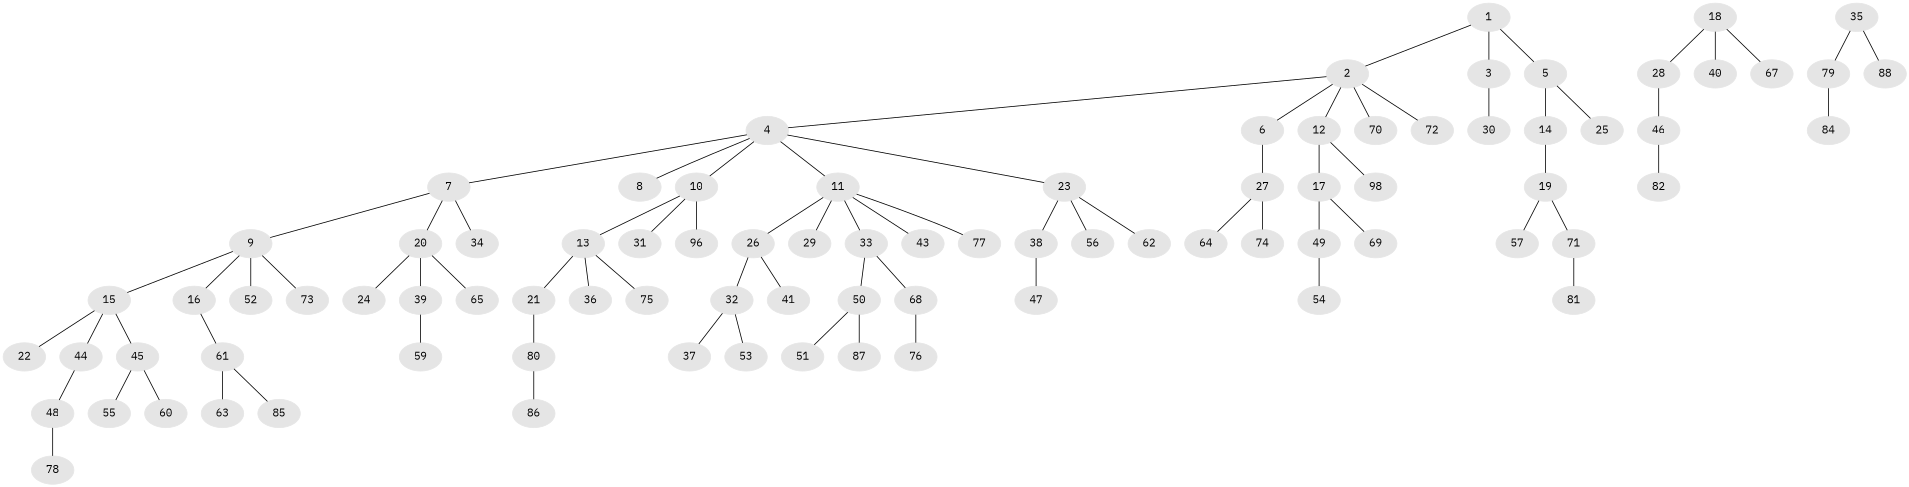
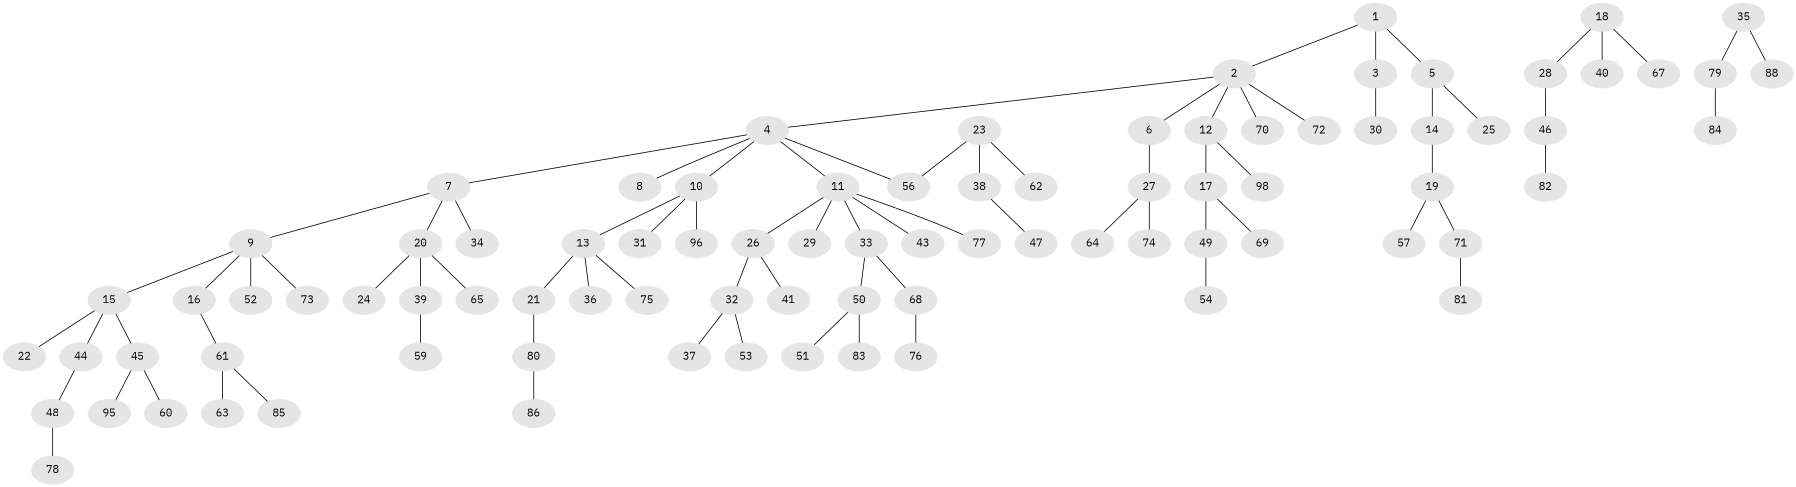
edge "4" -- "23": now "4" -- "56"
node "87": label "87" -> "83"
node "55": label "55" -> "95"
